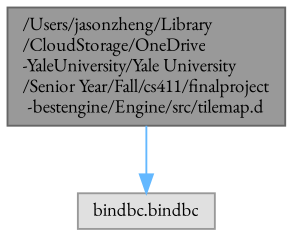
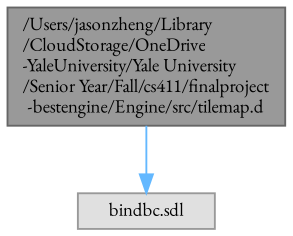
node "bindbc.bindbc": label "bindbc.bindbc" -> "bindbc.sdl"
